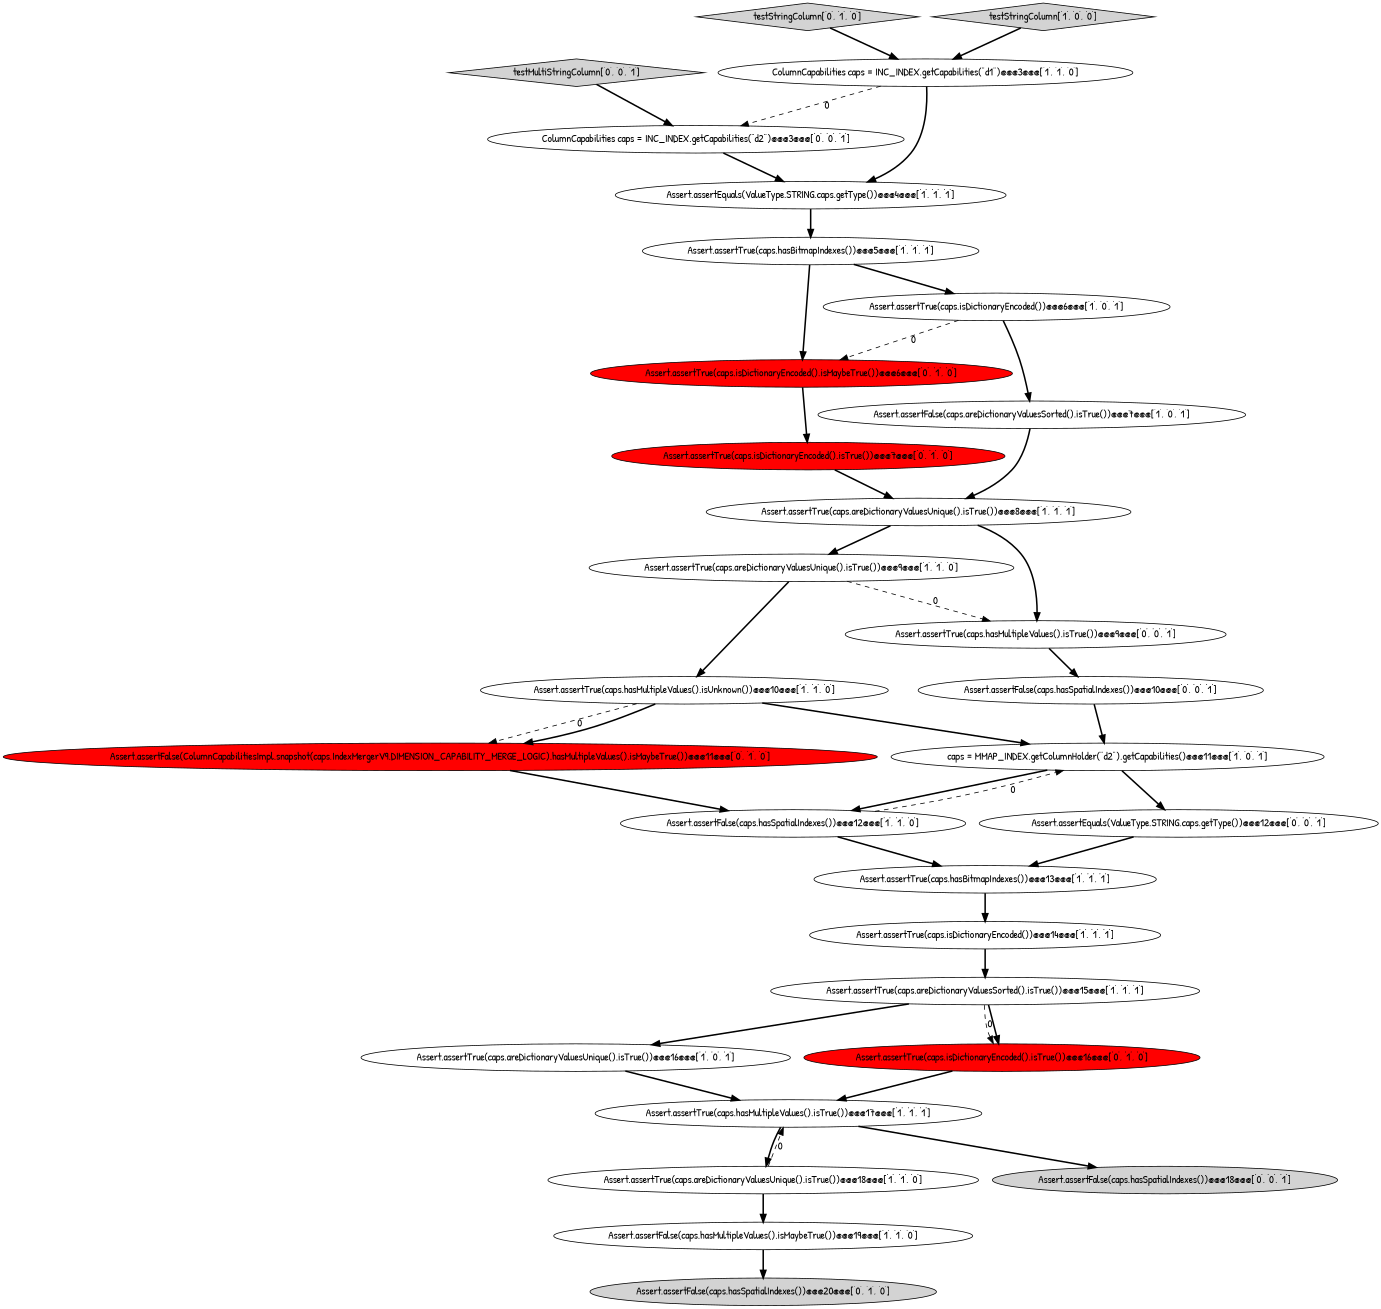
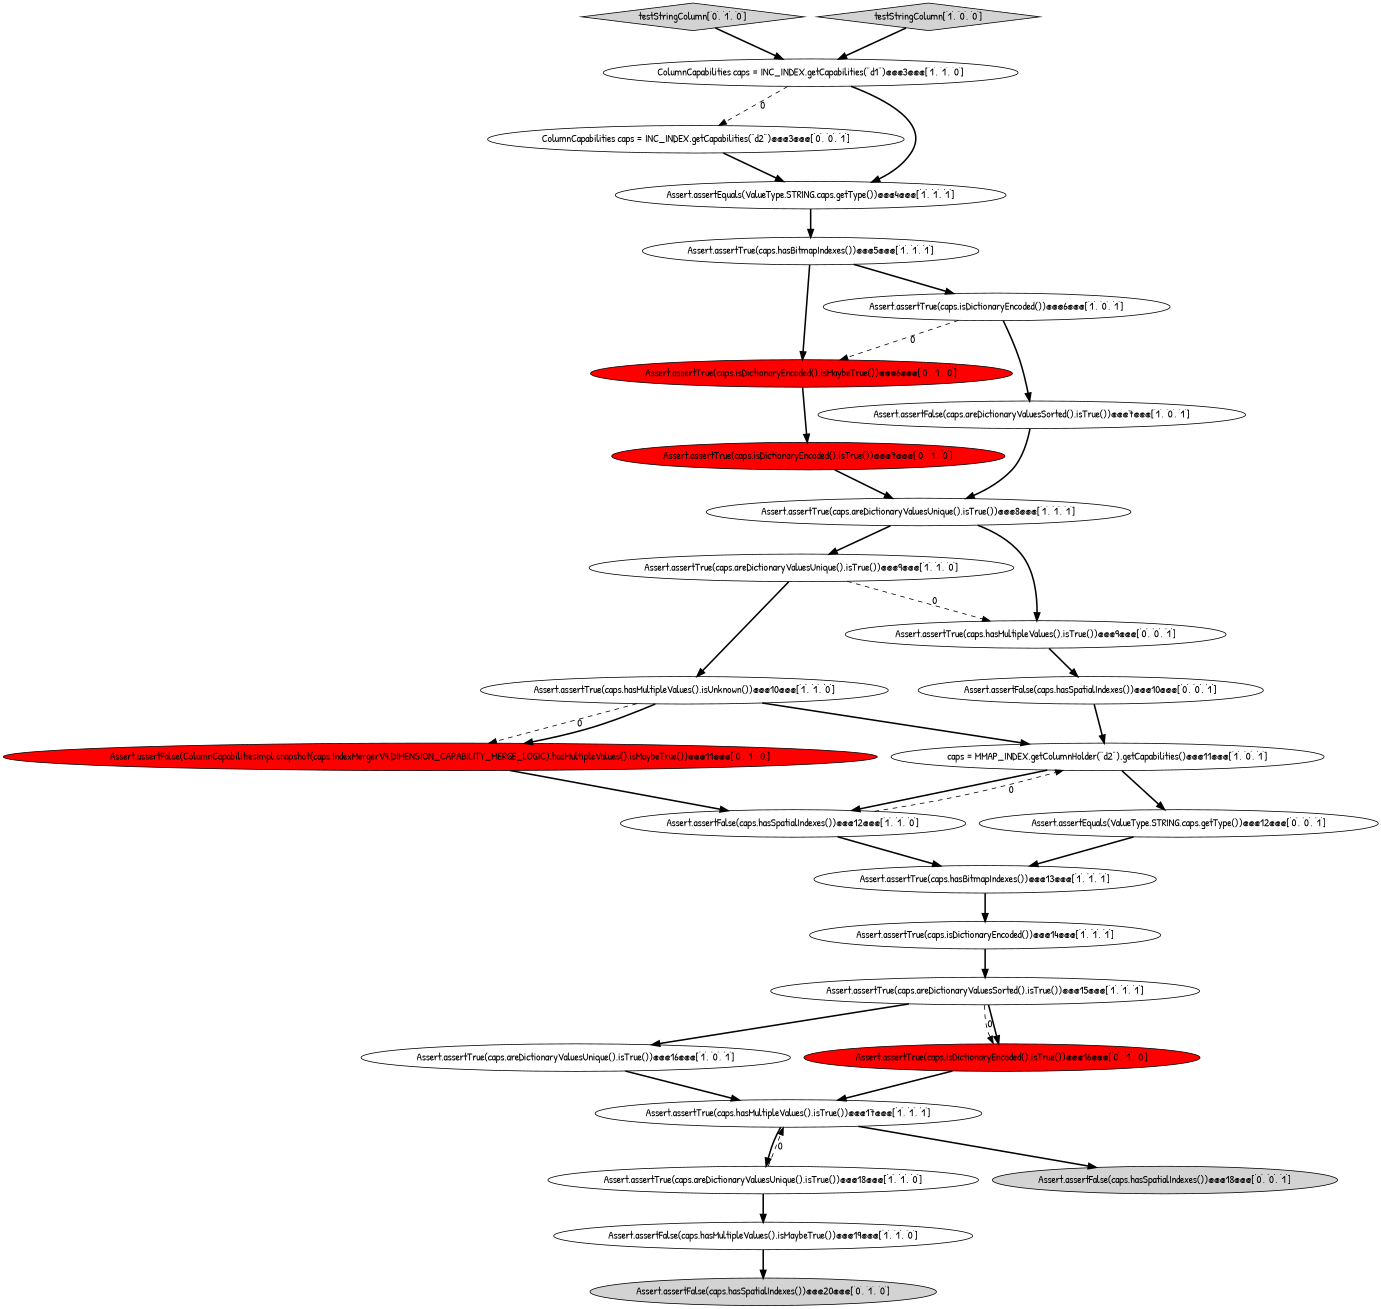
node "testMultiStringColumn['0', '0', '1']": removed
